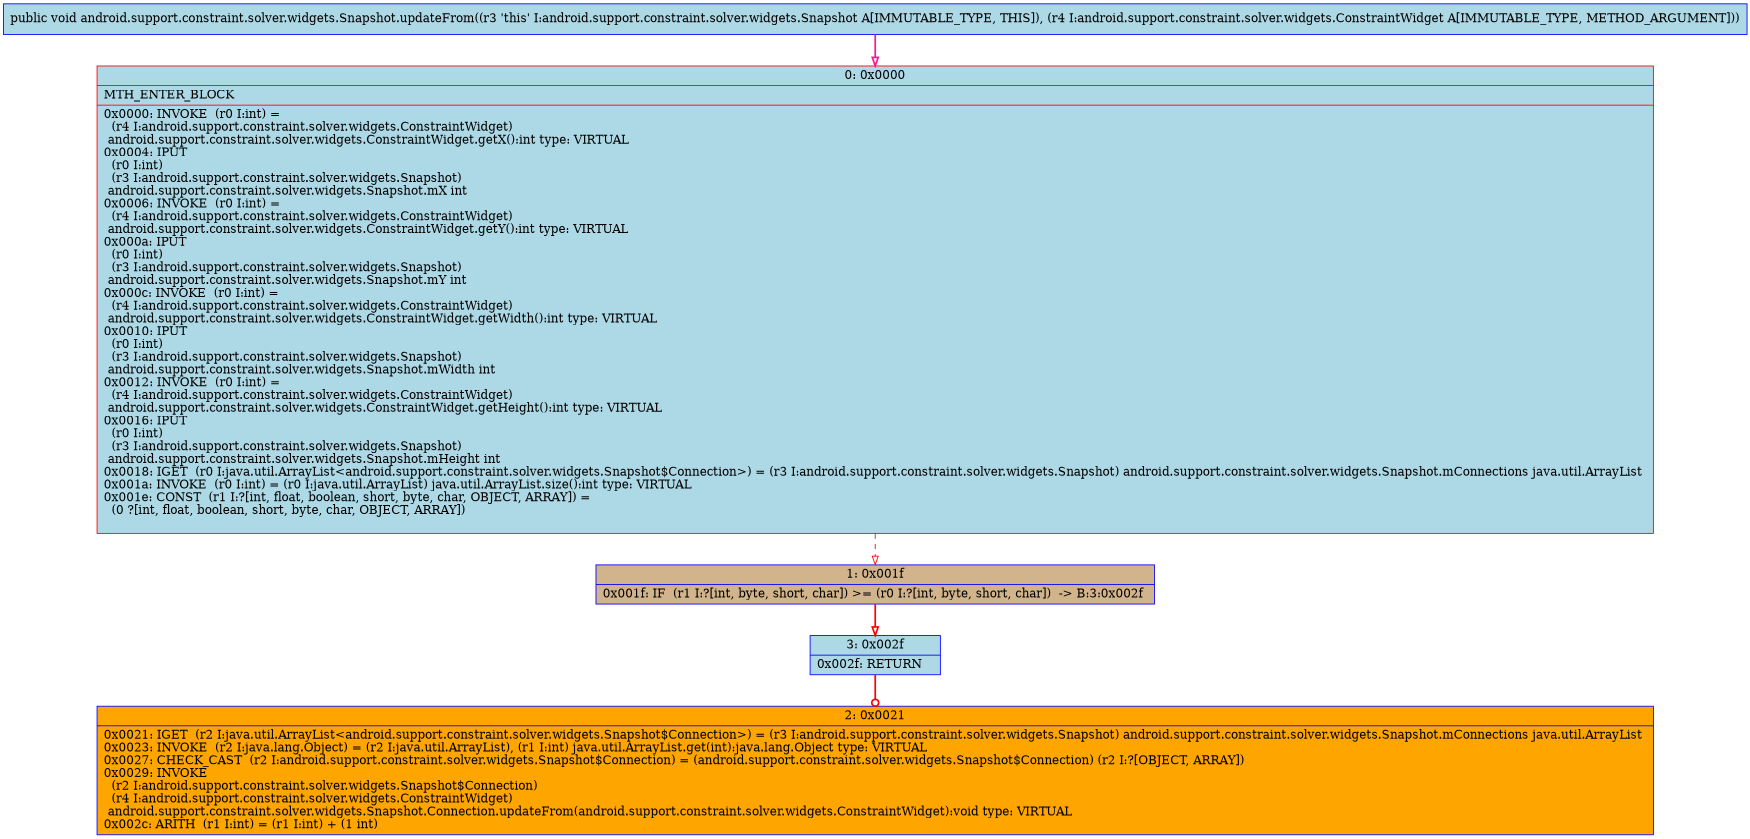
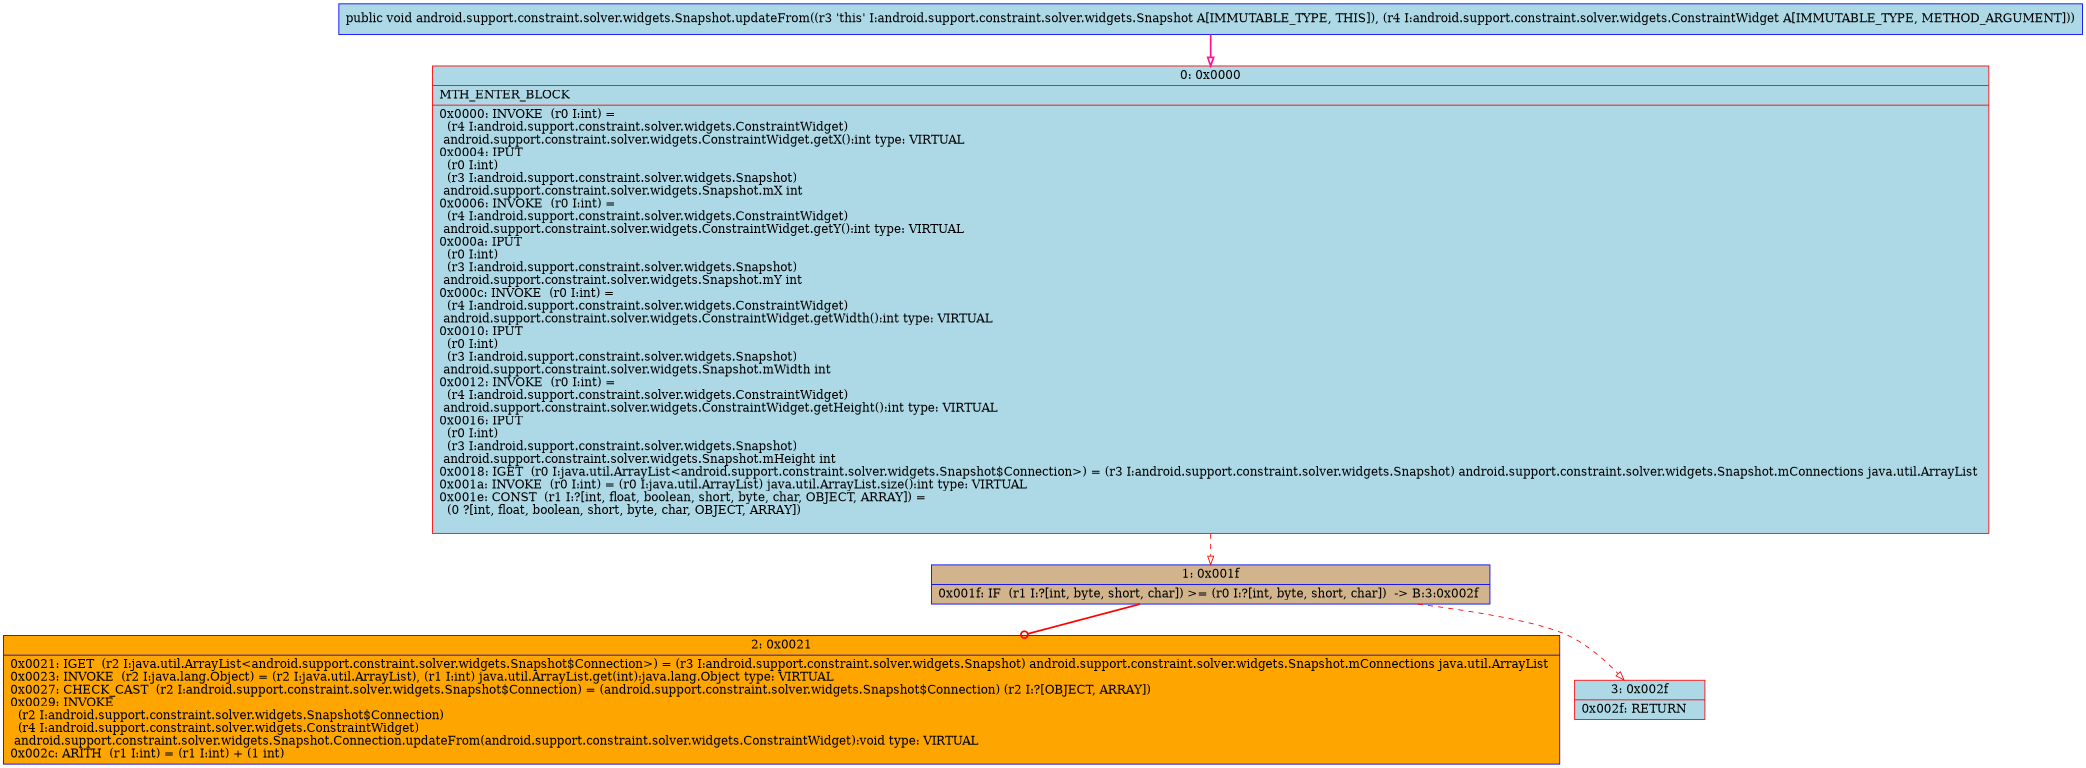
edge "1: 0x001f" -> "3: 0x002f": style bold -> dashed
node "3: 0x002f": color blue -> red
edge "3: 0x002f" -> "2: 0x0021": now "1: 0x001f" -> "2: 0x0021"
